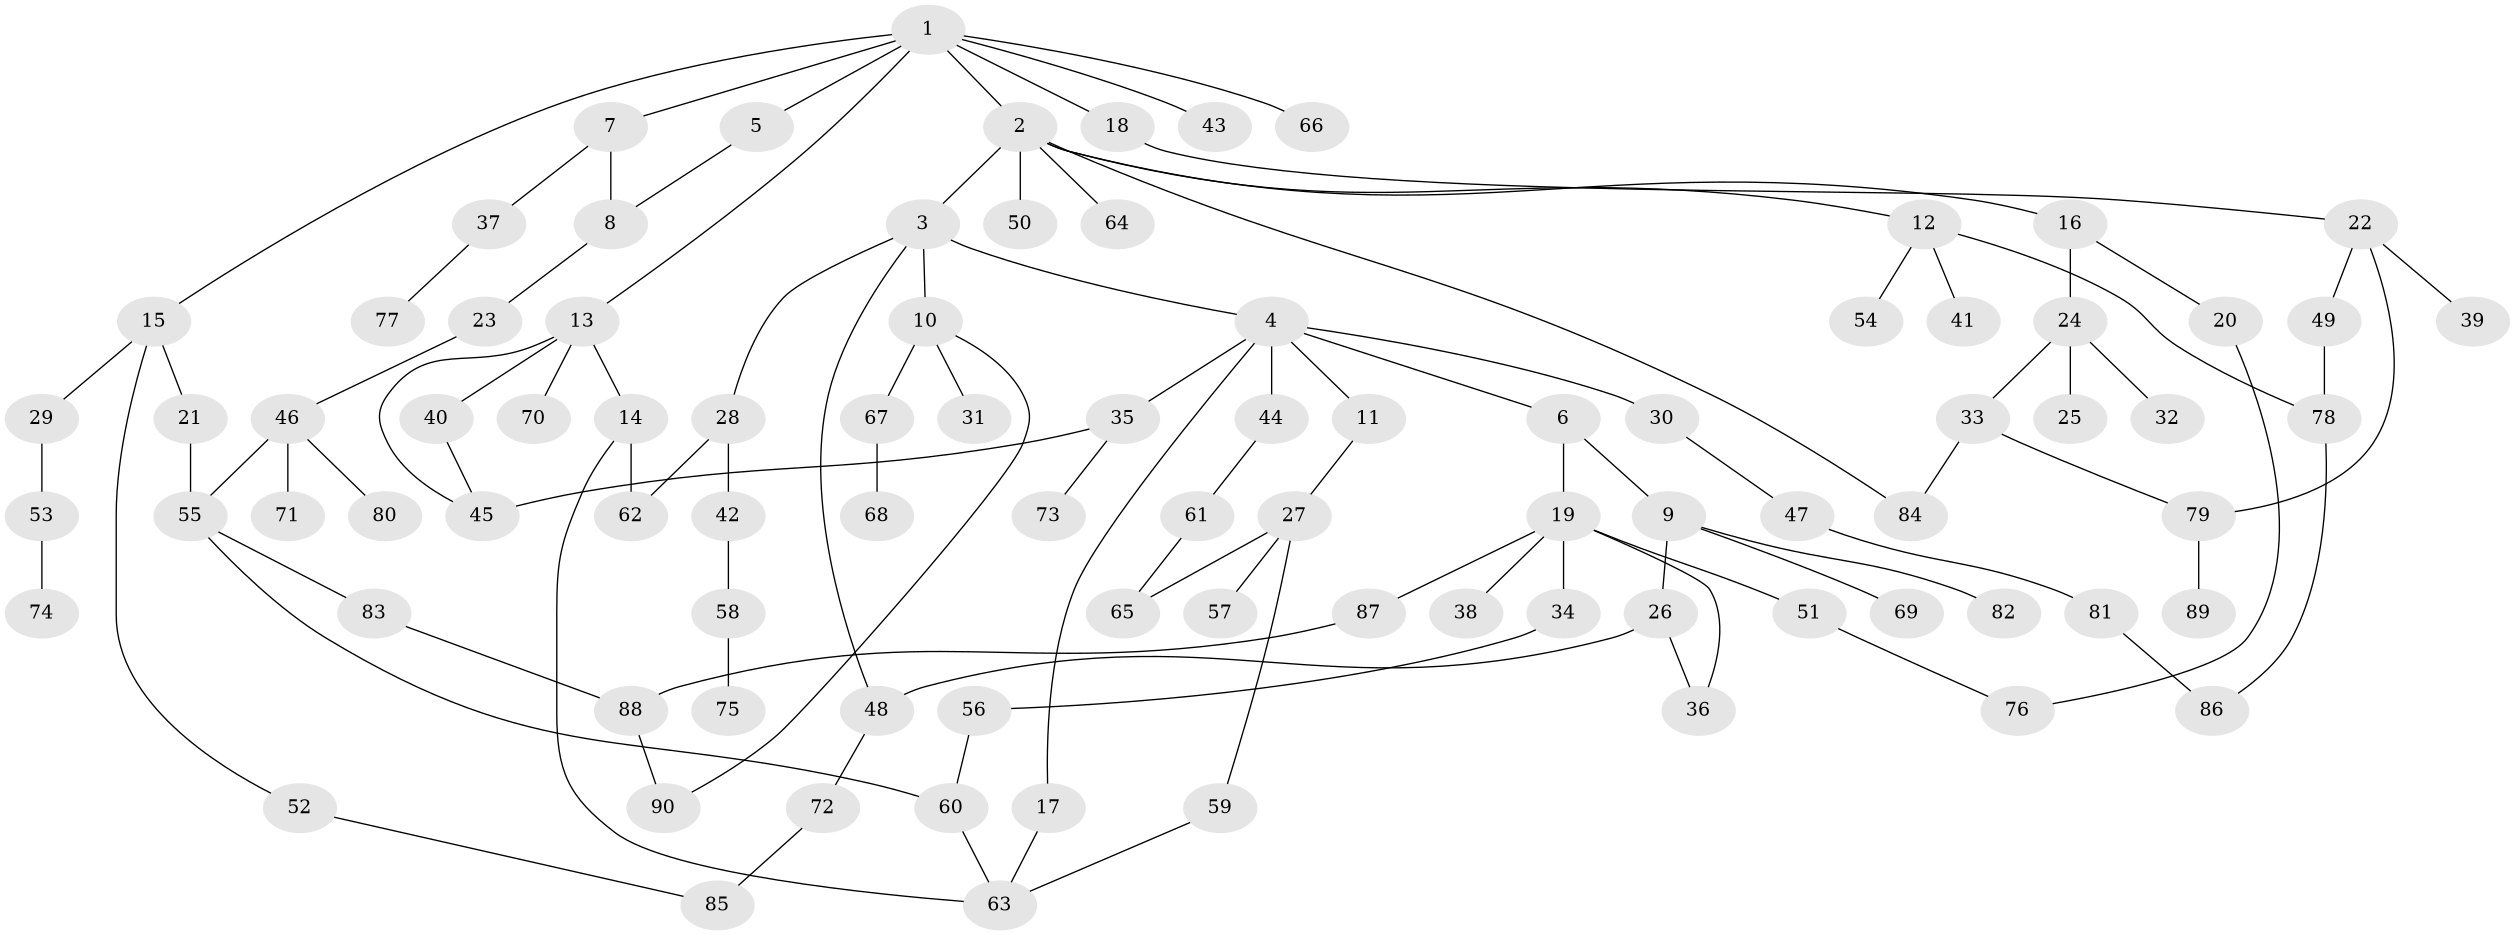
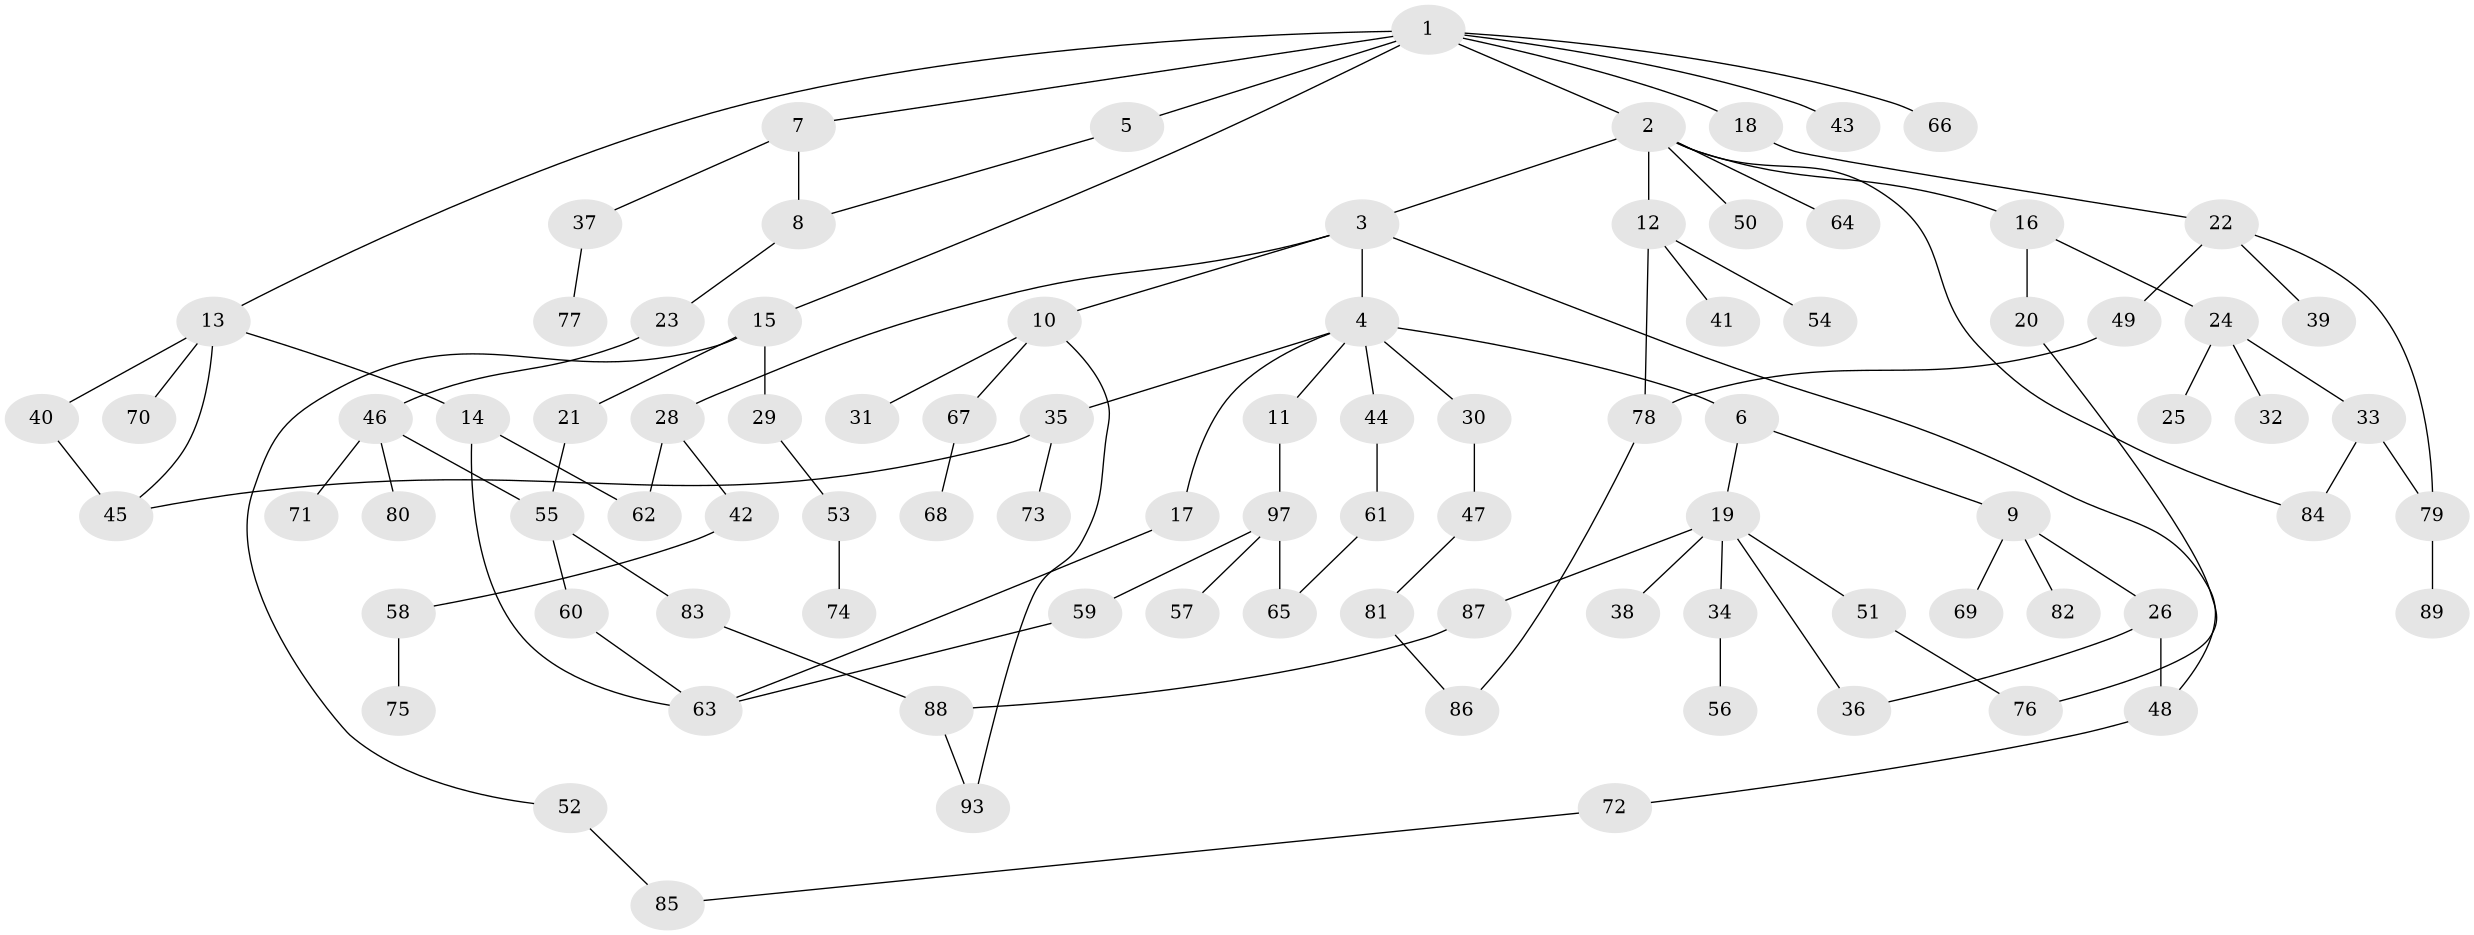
node "27": label "27" -> "97"
edge "56" -- "60": removed
node "90": label "90" -> "93"
